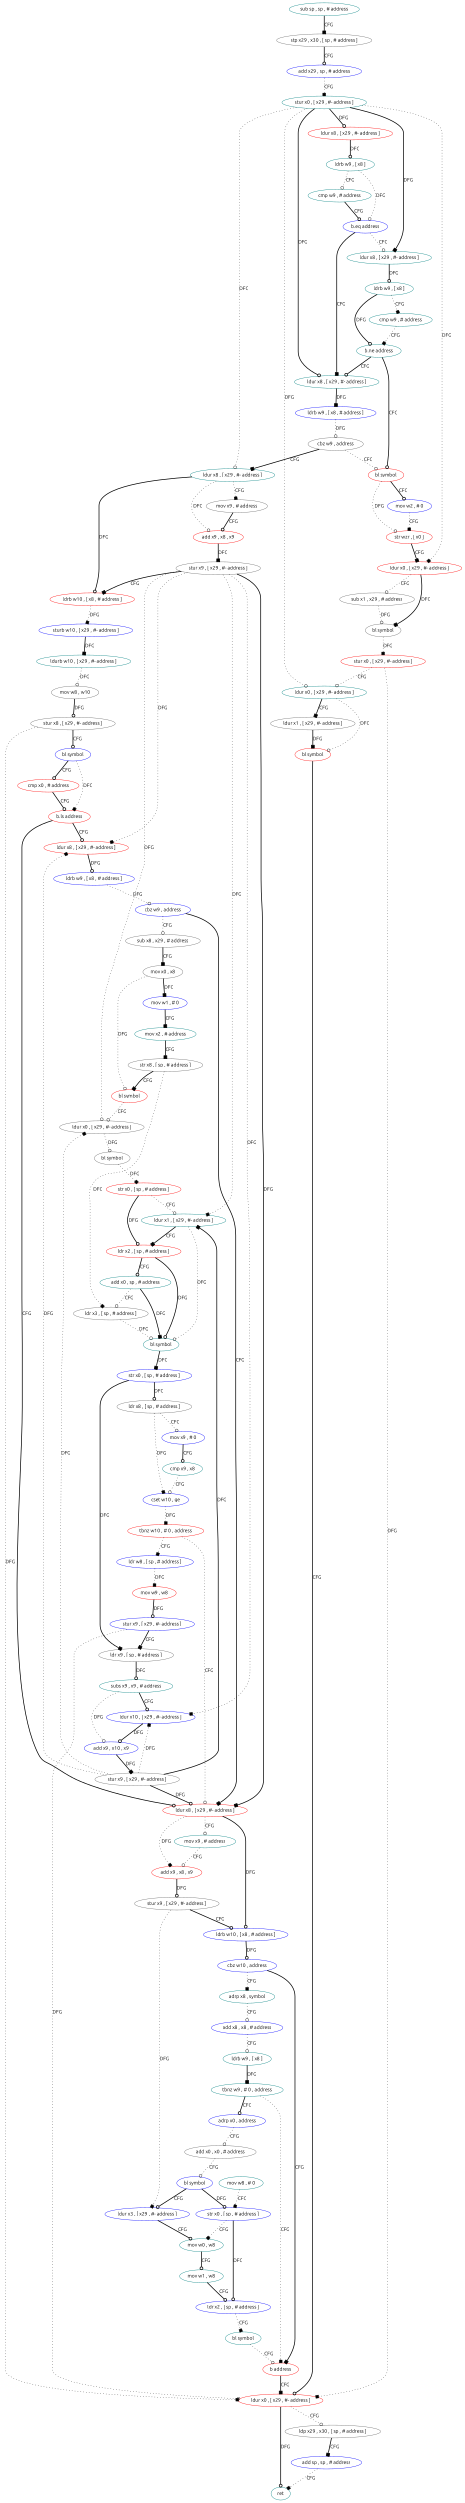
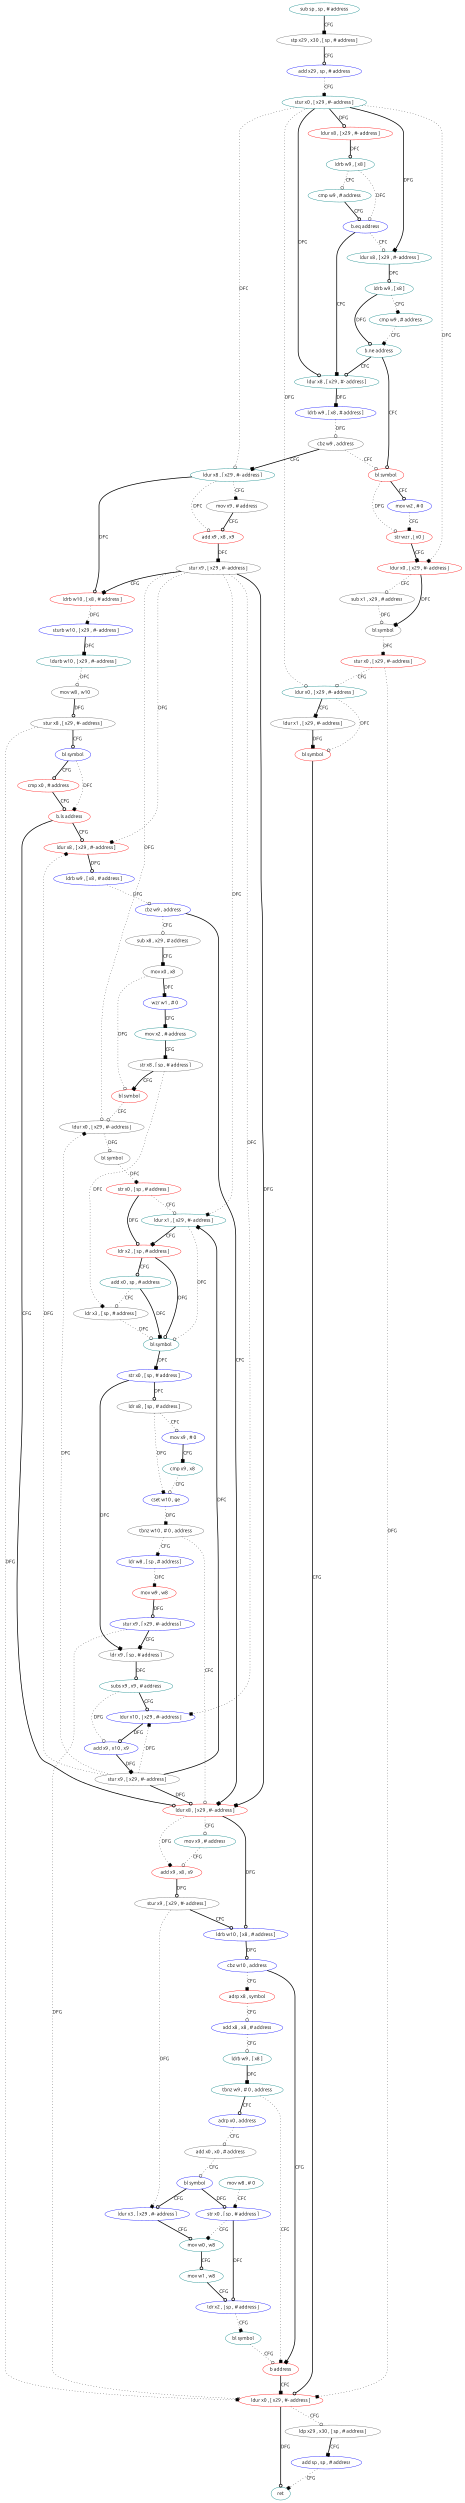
node "mov w1 , # 0": label "mov w1 , # 0" -> "wzr w1 , # 0"
edge "mov x9 , # 0" -> "cmp x9 , x8": arrowhead odot -> box
node "tbnz w10 , # 0 , address": color red -> gray40
node "adrp x8 , symbol": color teal -> red
